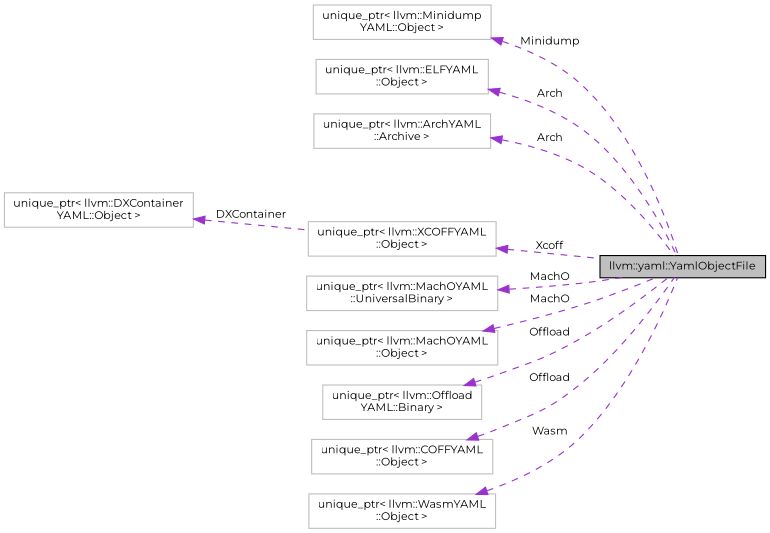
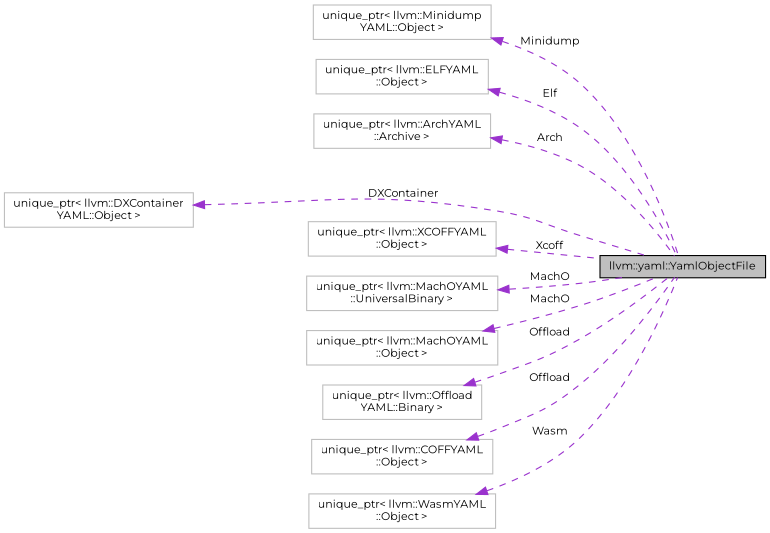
edge "llvm::yaml::YamlObjectFile" -> "unique_ptr< llvm::ELFYAML ::Object >": label " Arch" -> " Elf"
edge "unique_ptr< llvm::XCOFFYAML ::Object >" -> "unique_ptr< llvm::DXContainer YAML::Object >": now "llvm::yaml::YamlObjectFile" -> "unique_ptr< llvm::DXContainer YAML::Object >"
